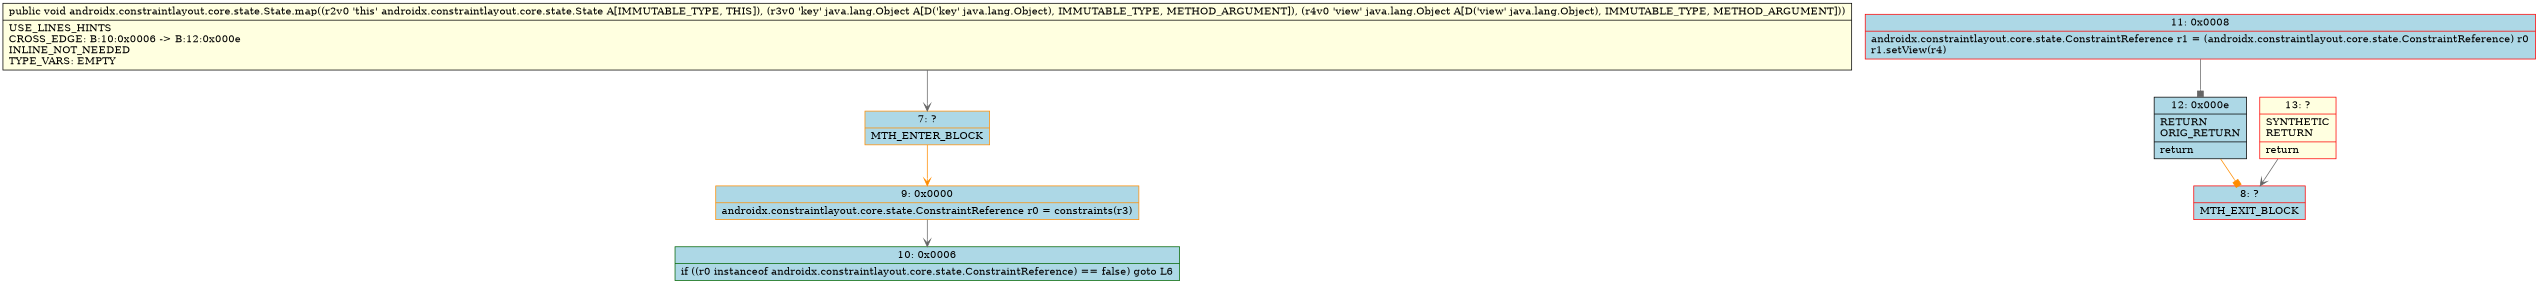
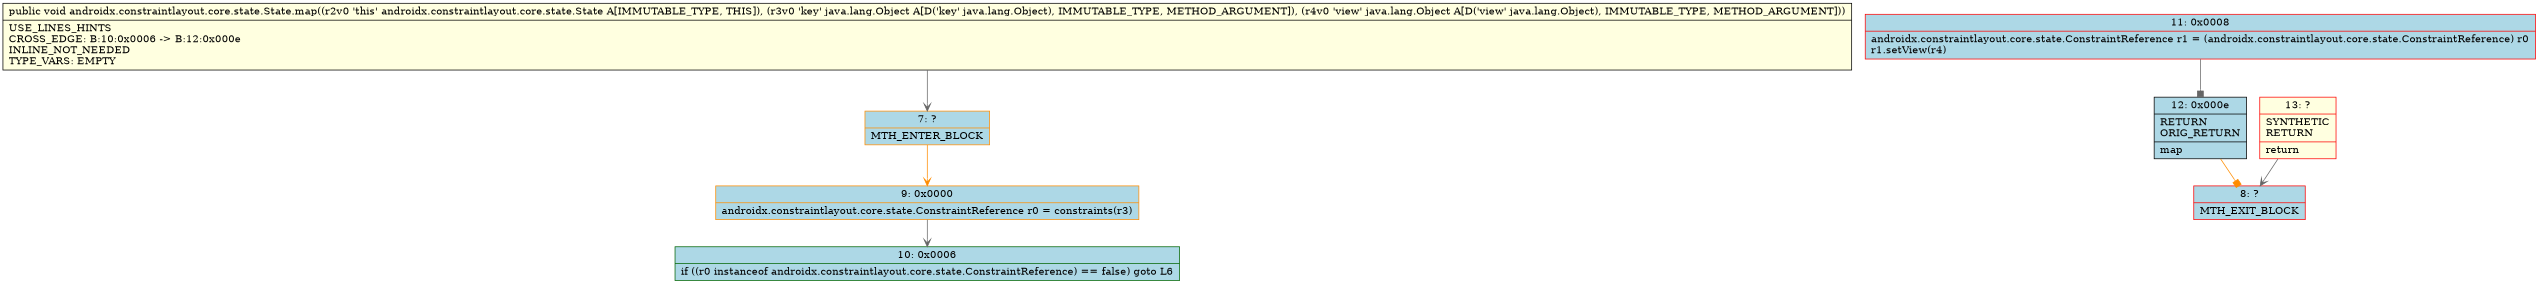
node "12: 0x000e": text "return" -> "map"
